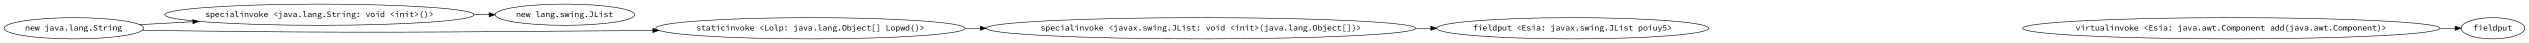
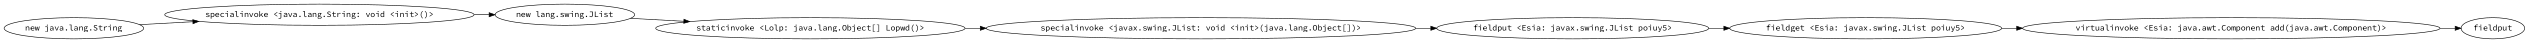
node "fieldget <Esia: javax.swing.JList poiuy5>": added
edge "new java.lang.String" -> "staticinvoke <Lolp: java.lang.Object[] Lopwd()>": now "new lang.swing.JList" -> "staticinvoke <Lolp: java.lang.Object[] Lopwd()>"
